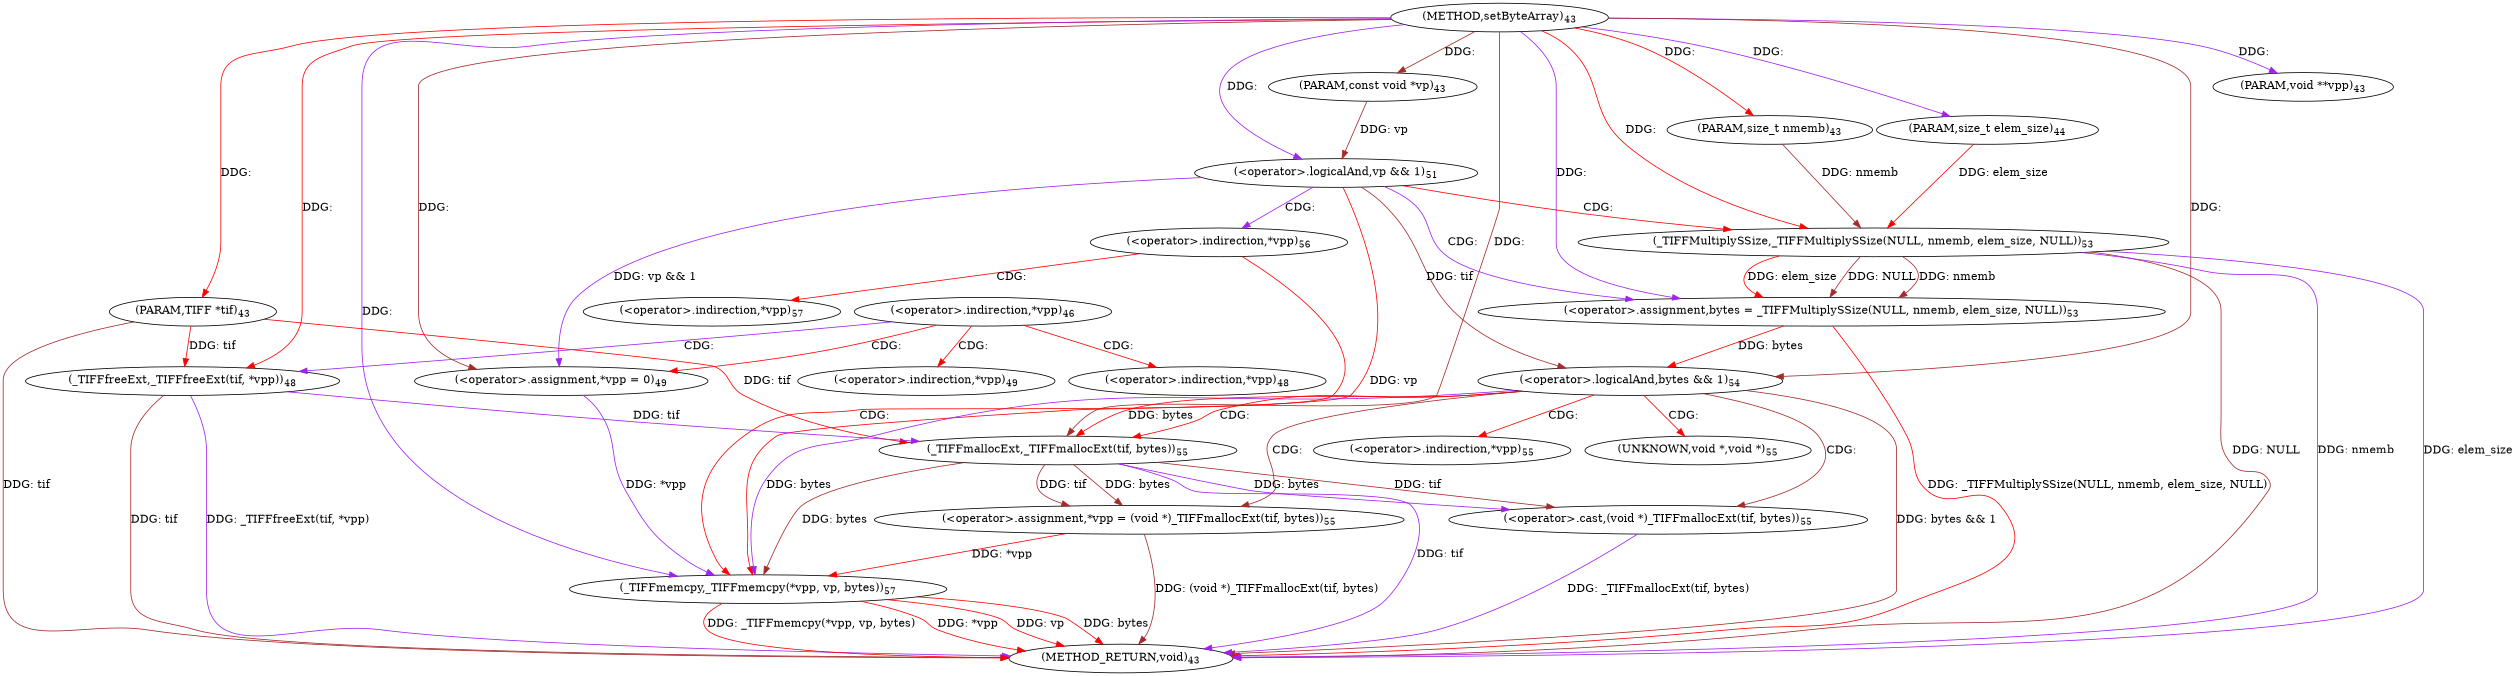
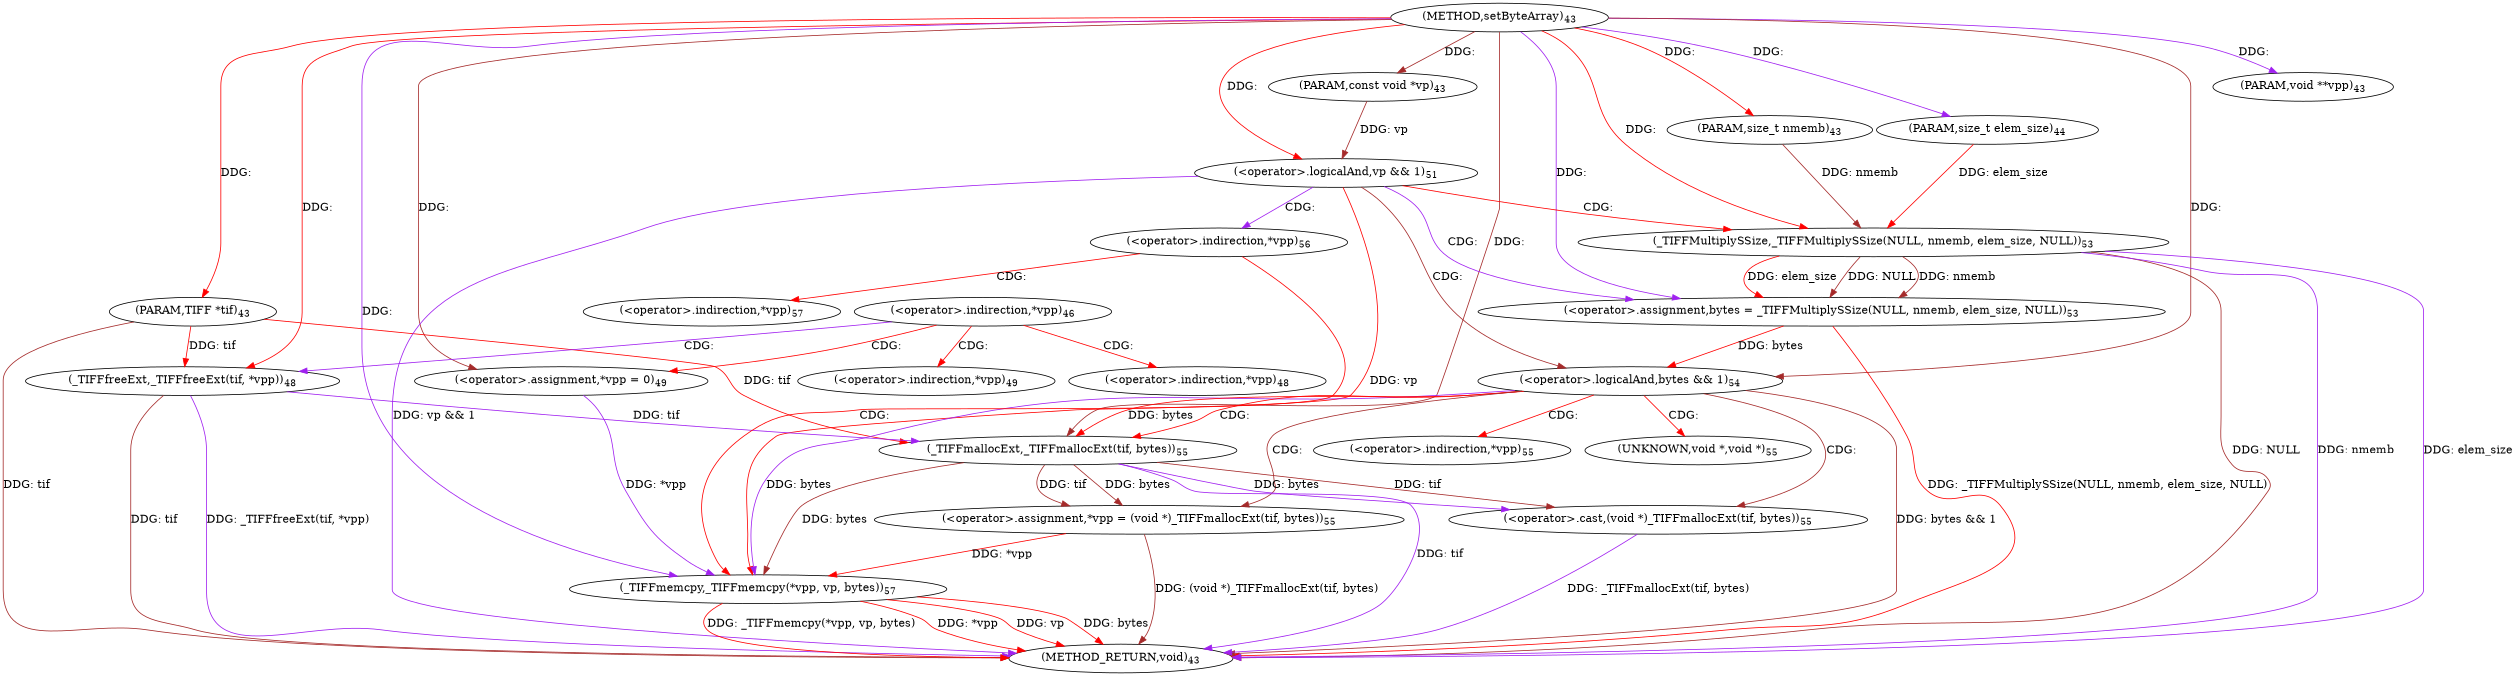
edge "(METHOD,setByteArray)" -> "(<operator>.logicalAnd,vp && 1)": color purple -> red
edge "(<operator>.logicalAnd,vp && 1)" -> "(<operator>.assignment,*vpp = 0)": now "(<operator>.logicalAnd,vp && 1)" -> "(METHOD_RETURN,void)"
edge "(<operator>.logicalAnd,vp && 1)" -> "(<operator>.logicalAnd,bytes && 1)": label "DDG: tif" -> "CDG: "
